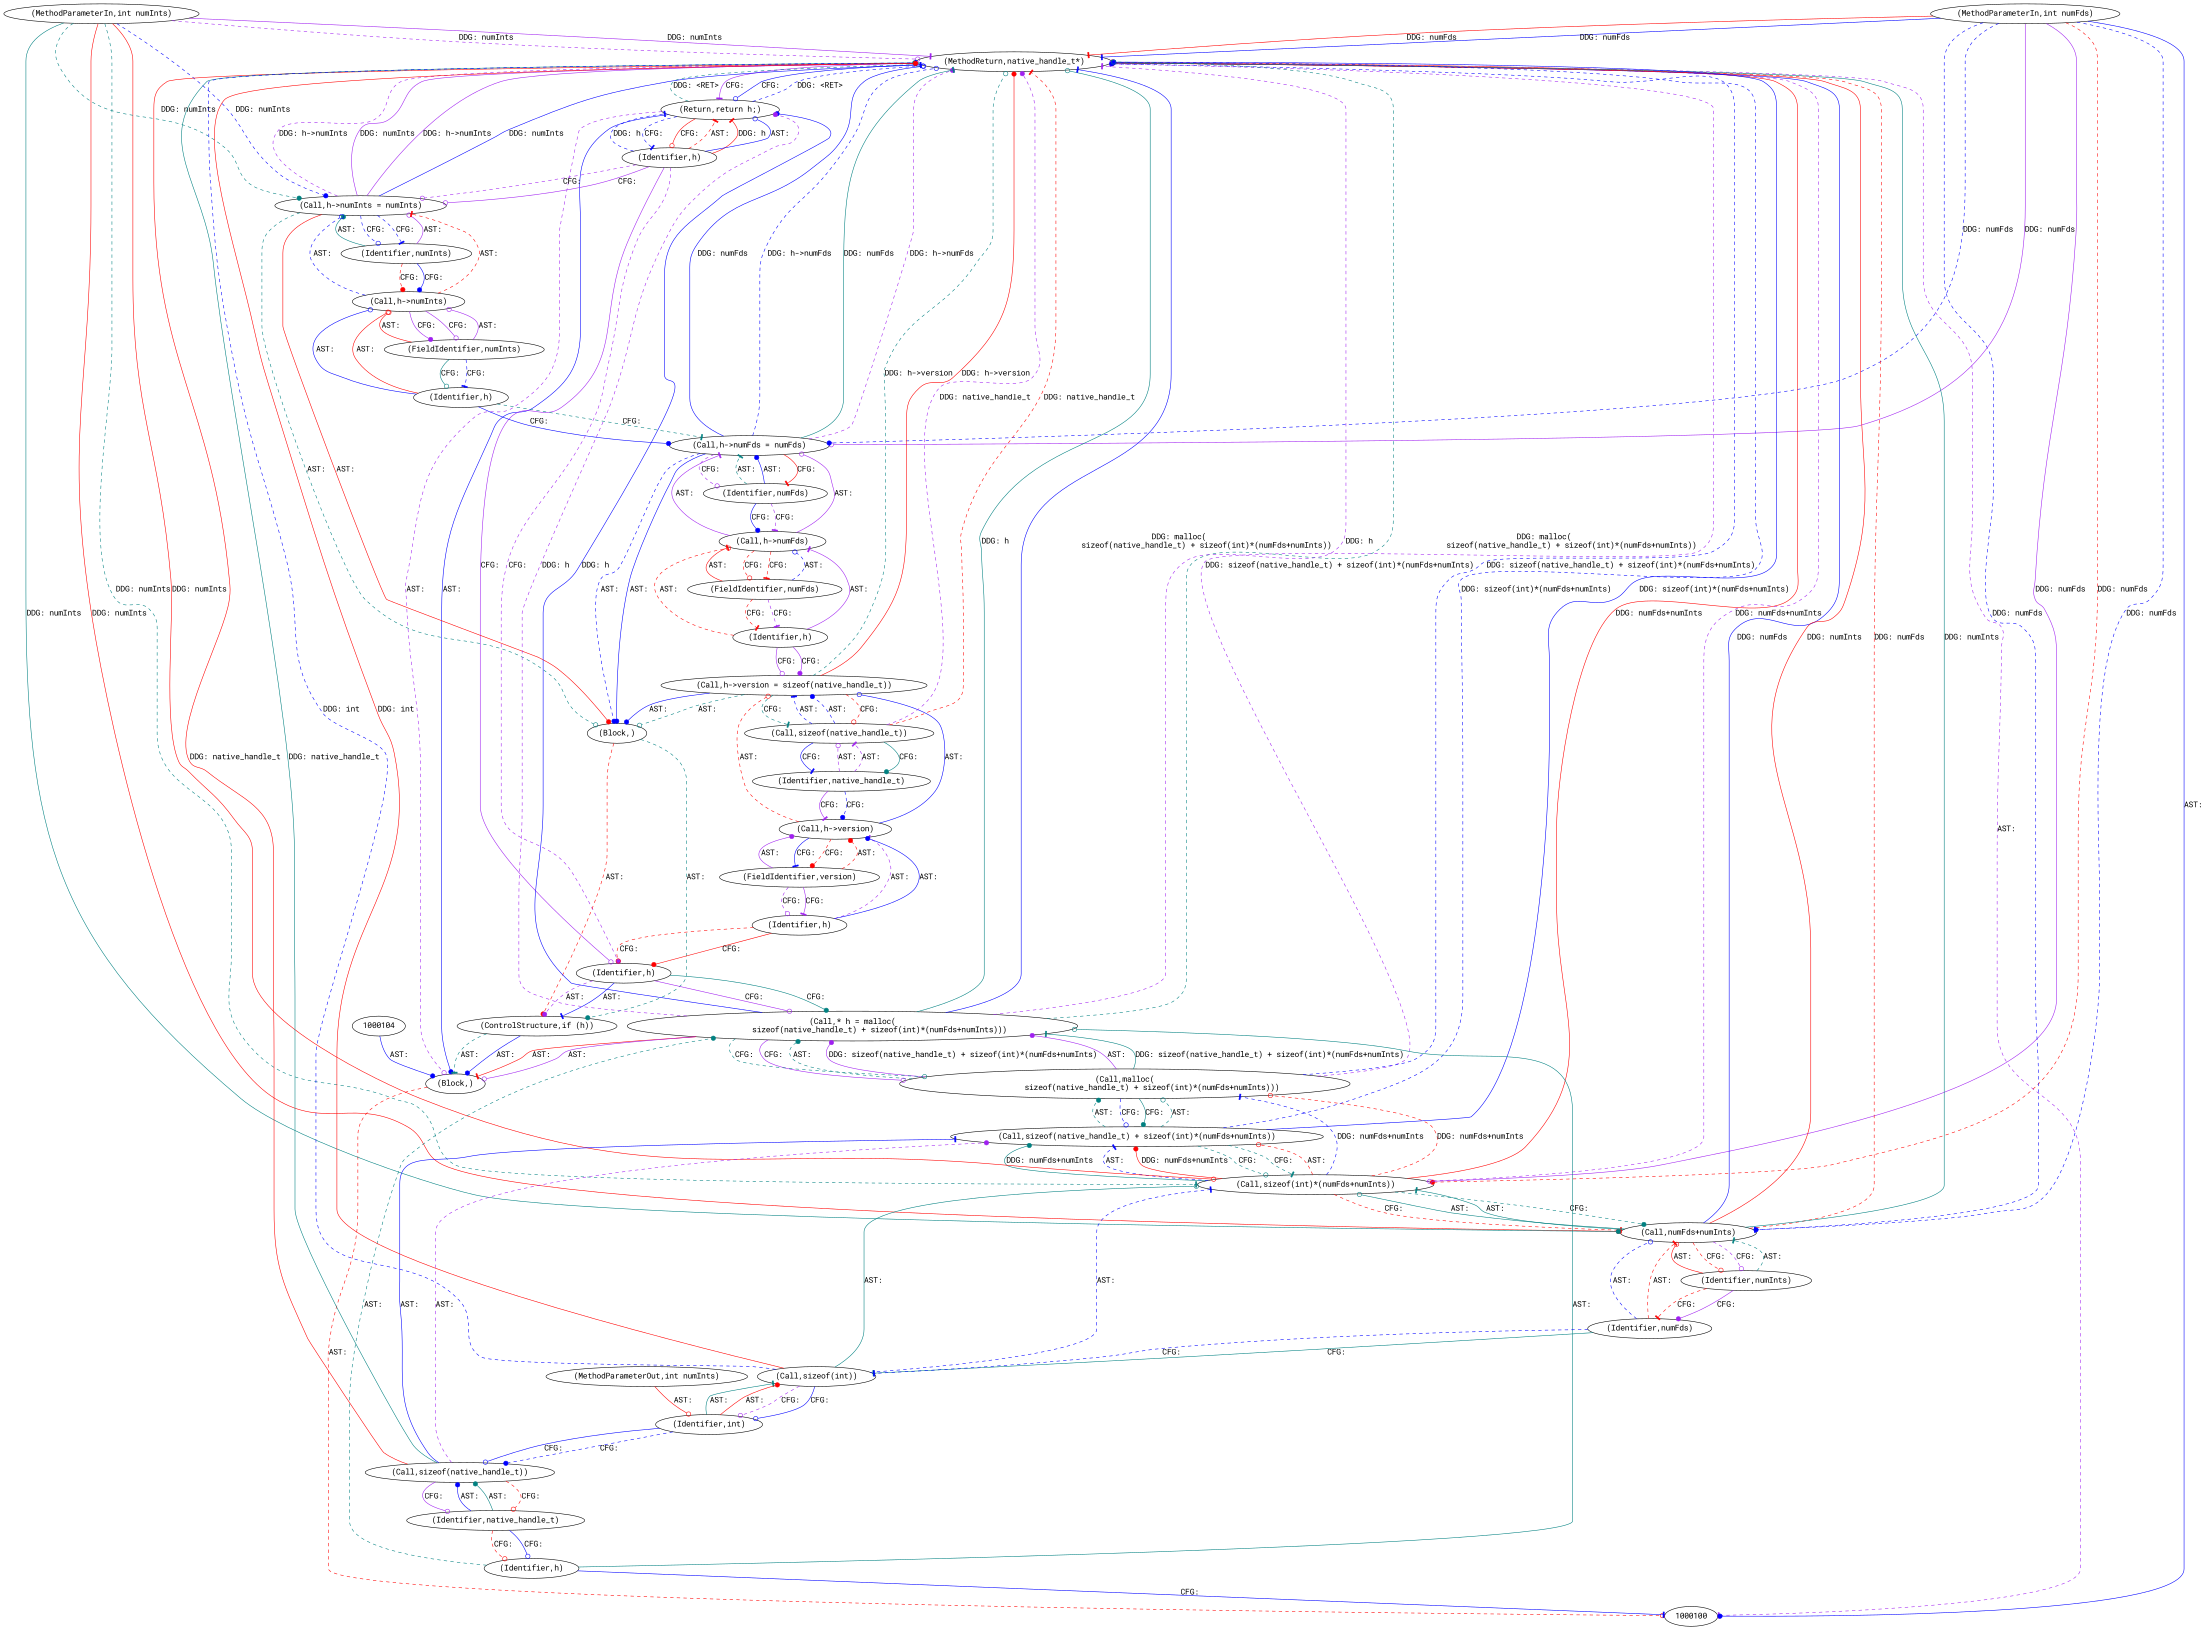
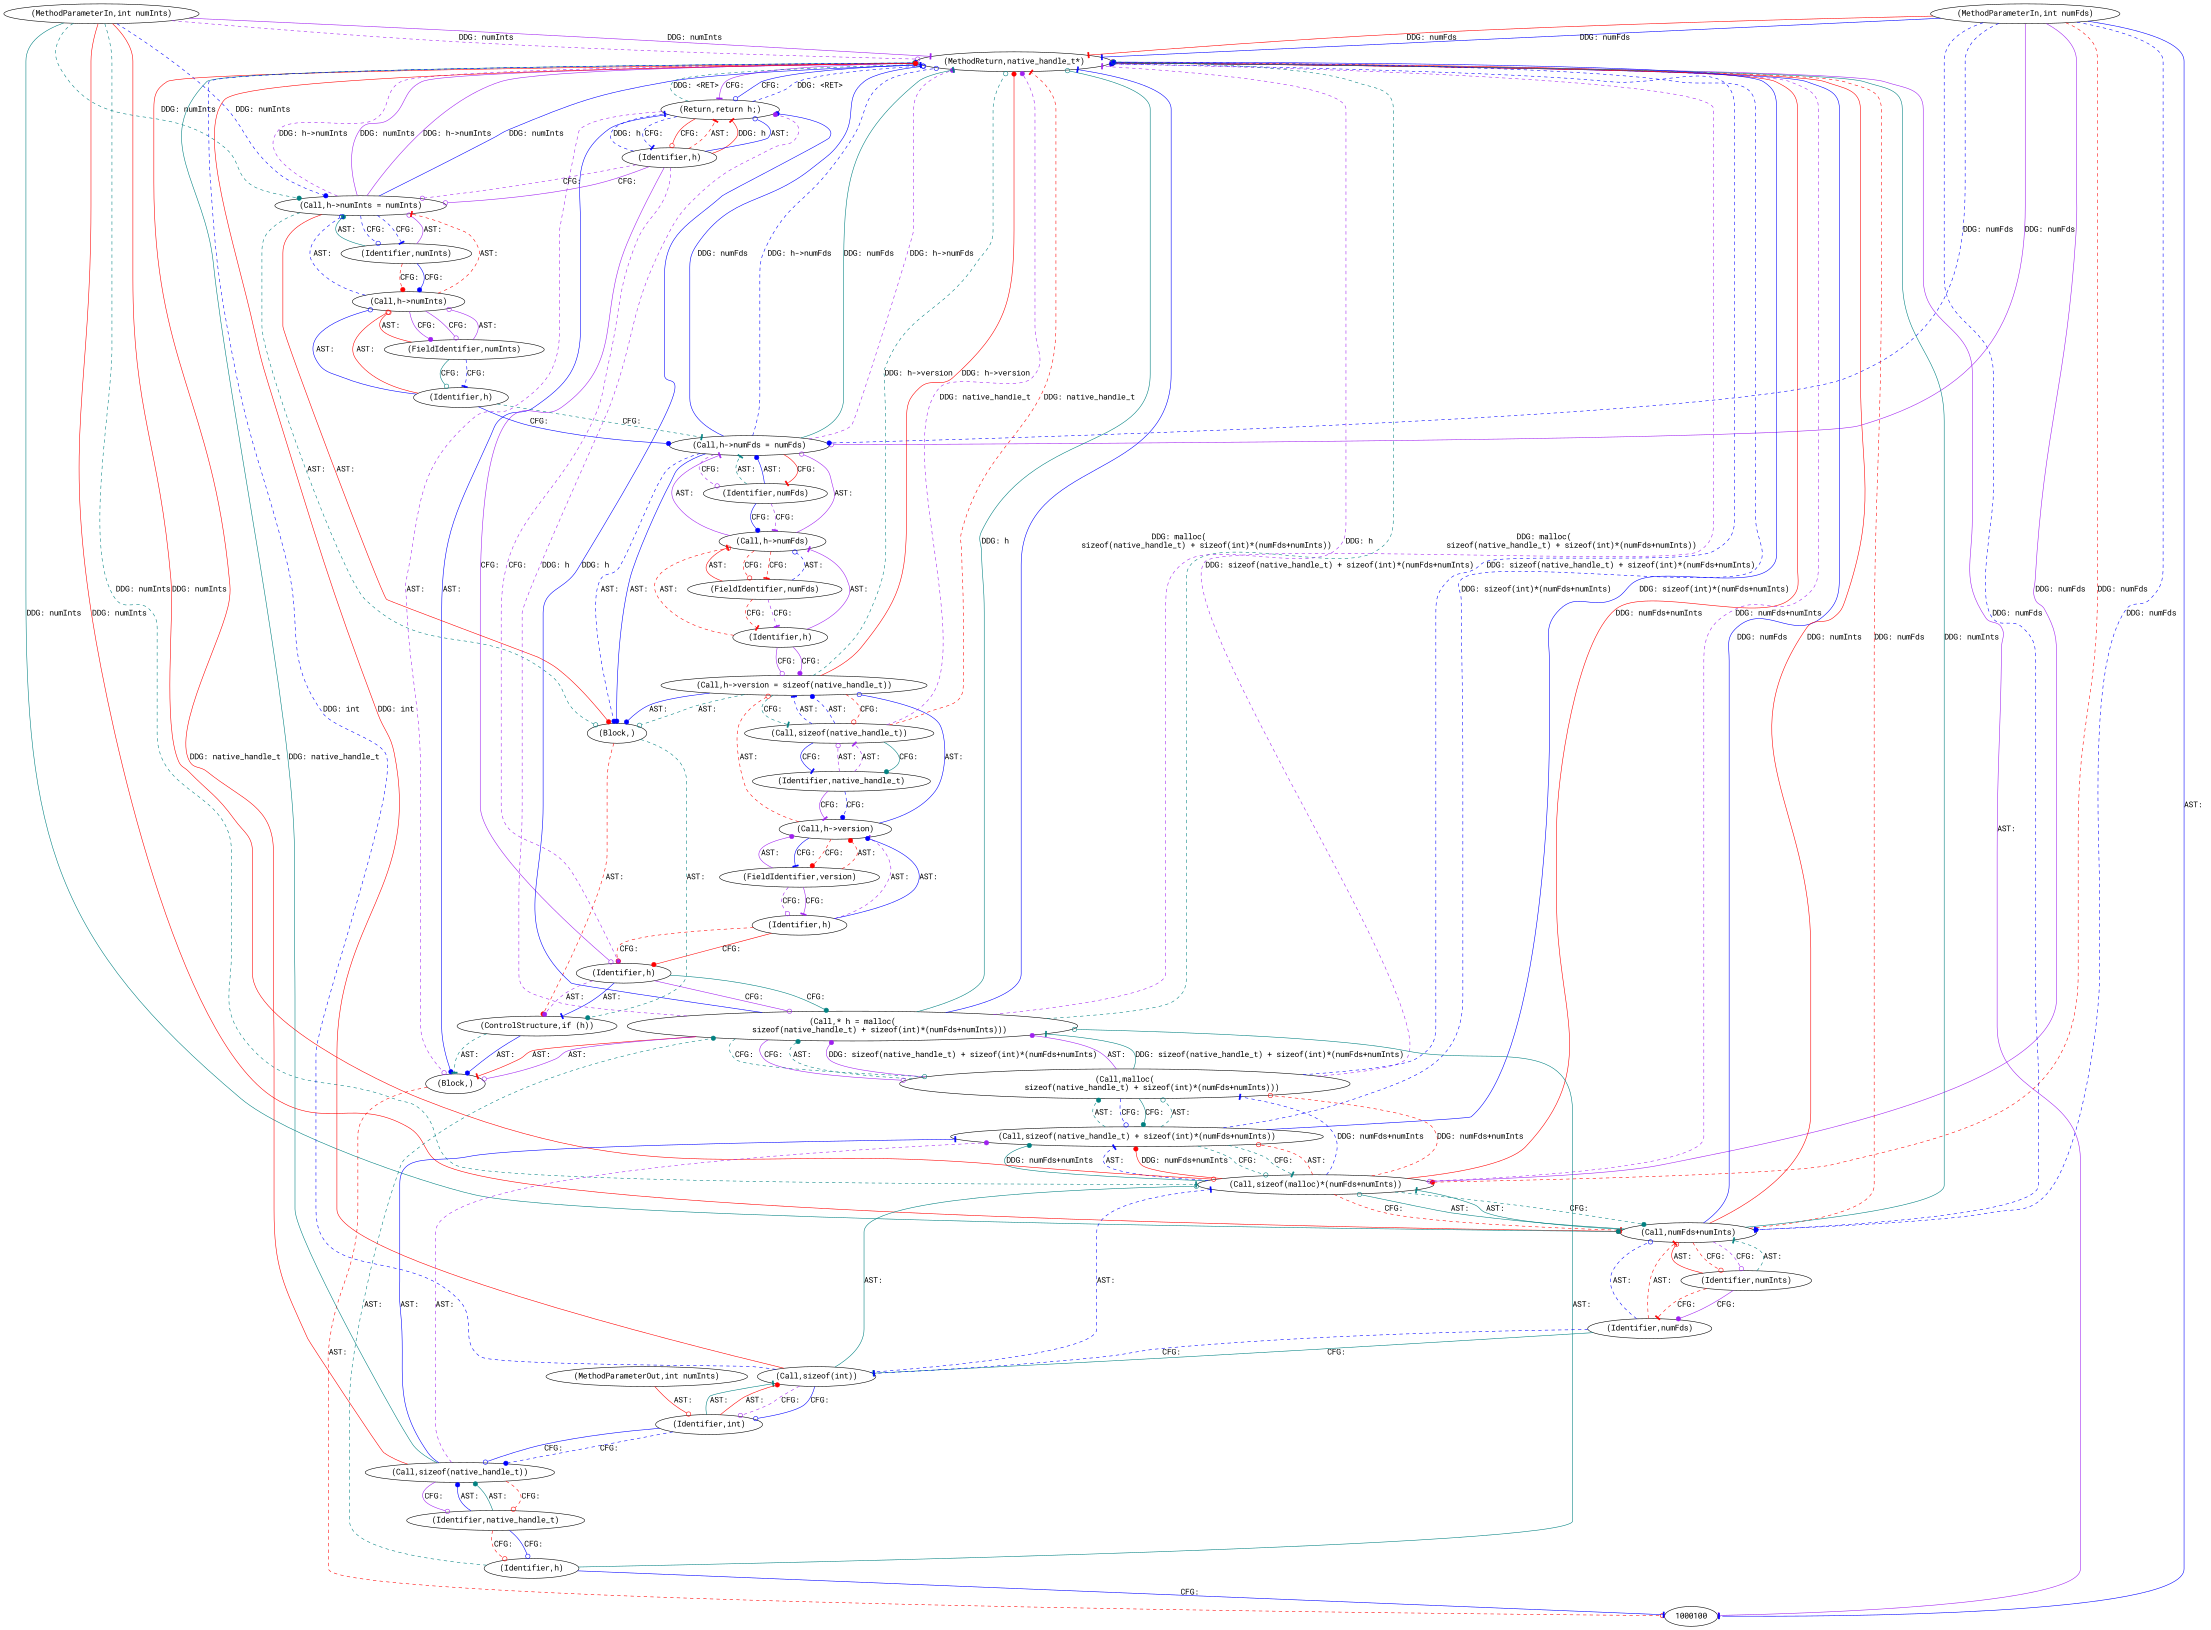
edge "(MethodReturn,native_handle_t*)" -> "1000100": style dashed -> solid
edge "(MethodParameterIn,int numFds)" -> "1000100": arrowhead dot -> tee
node "1000104": removed
node "(Call,sizeof(int)*(numFds+numInts))": label "(Call,sizeof(int)*(numFds+numInts))" -> "(Call,sizeof(malloc)*(numFds+numInts))"
